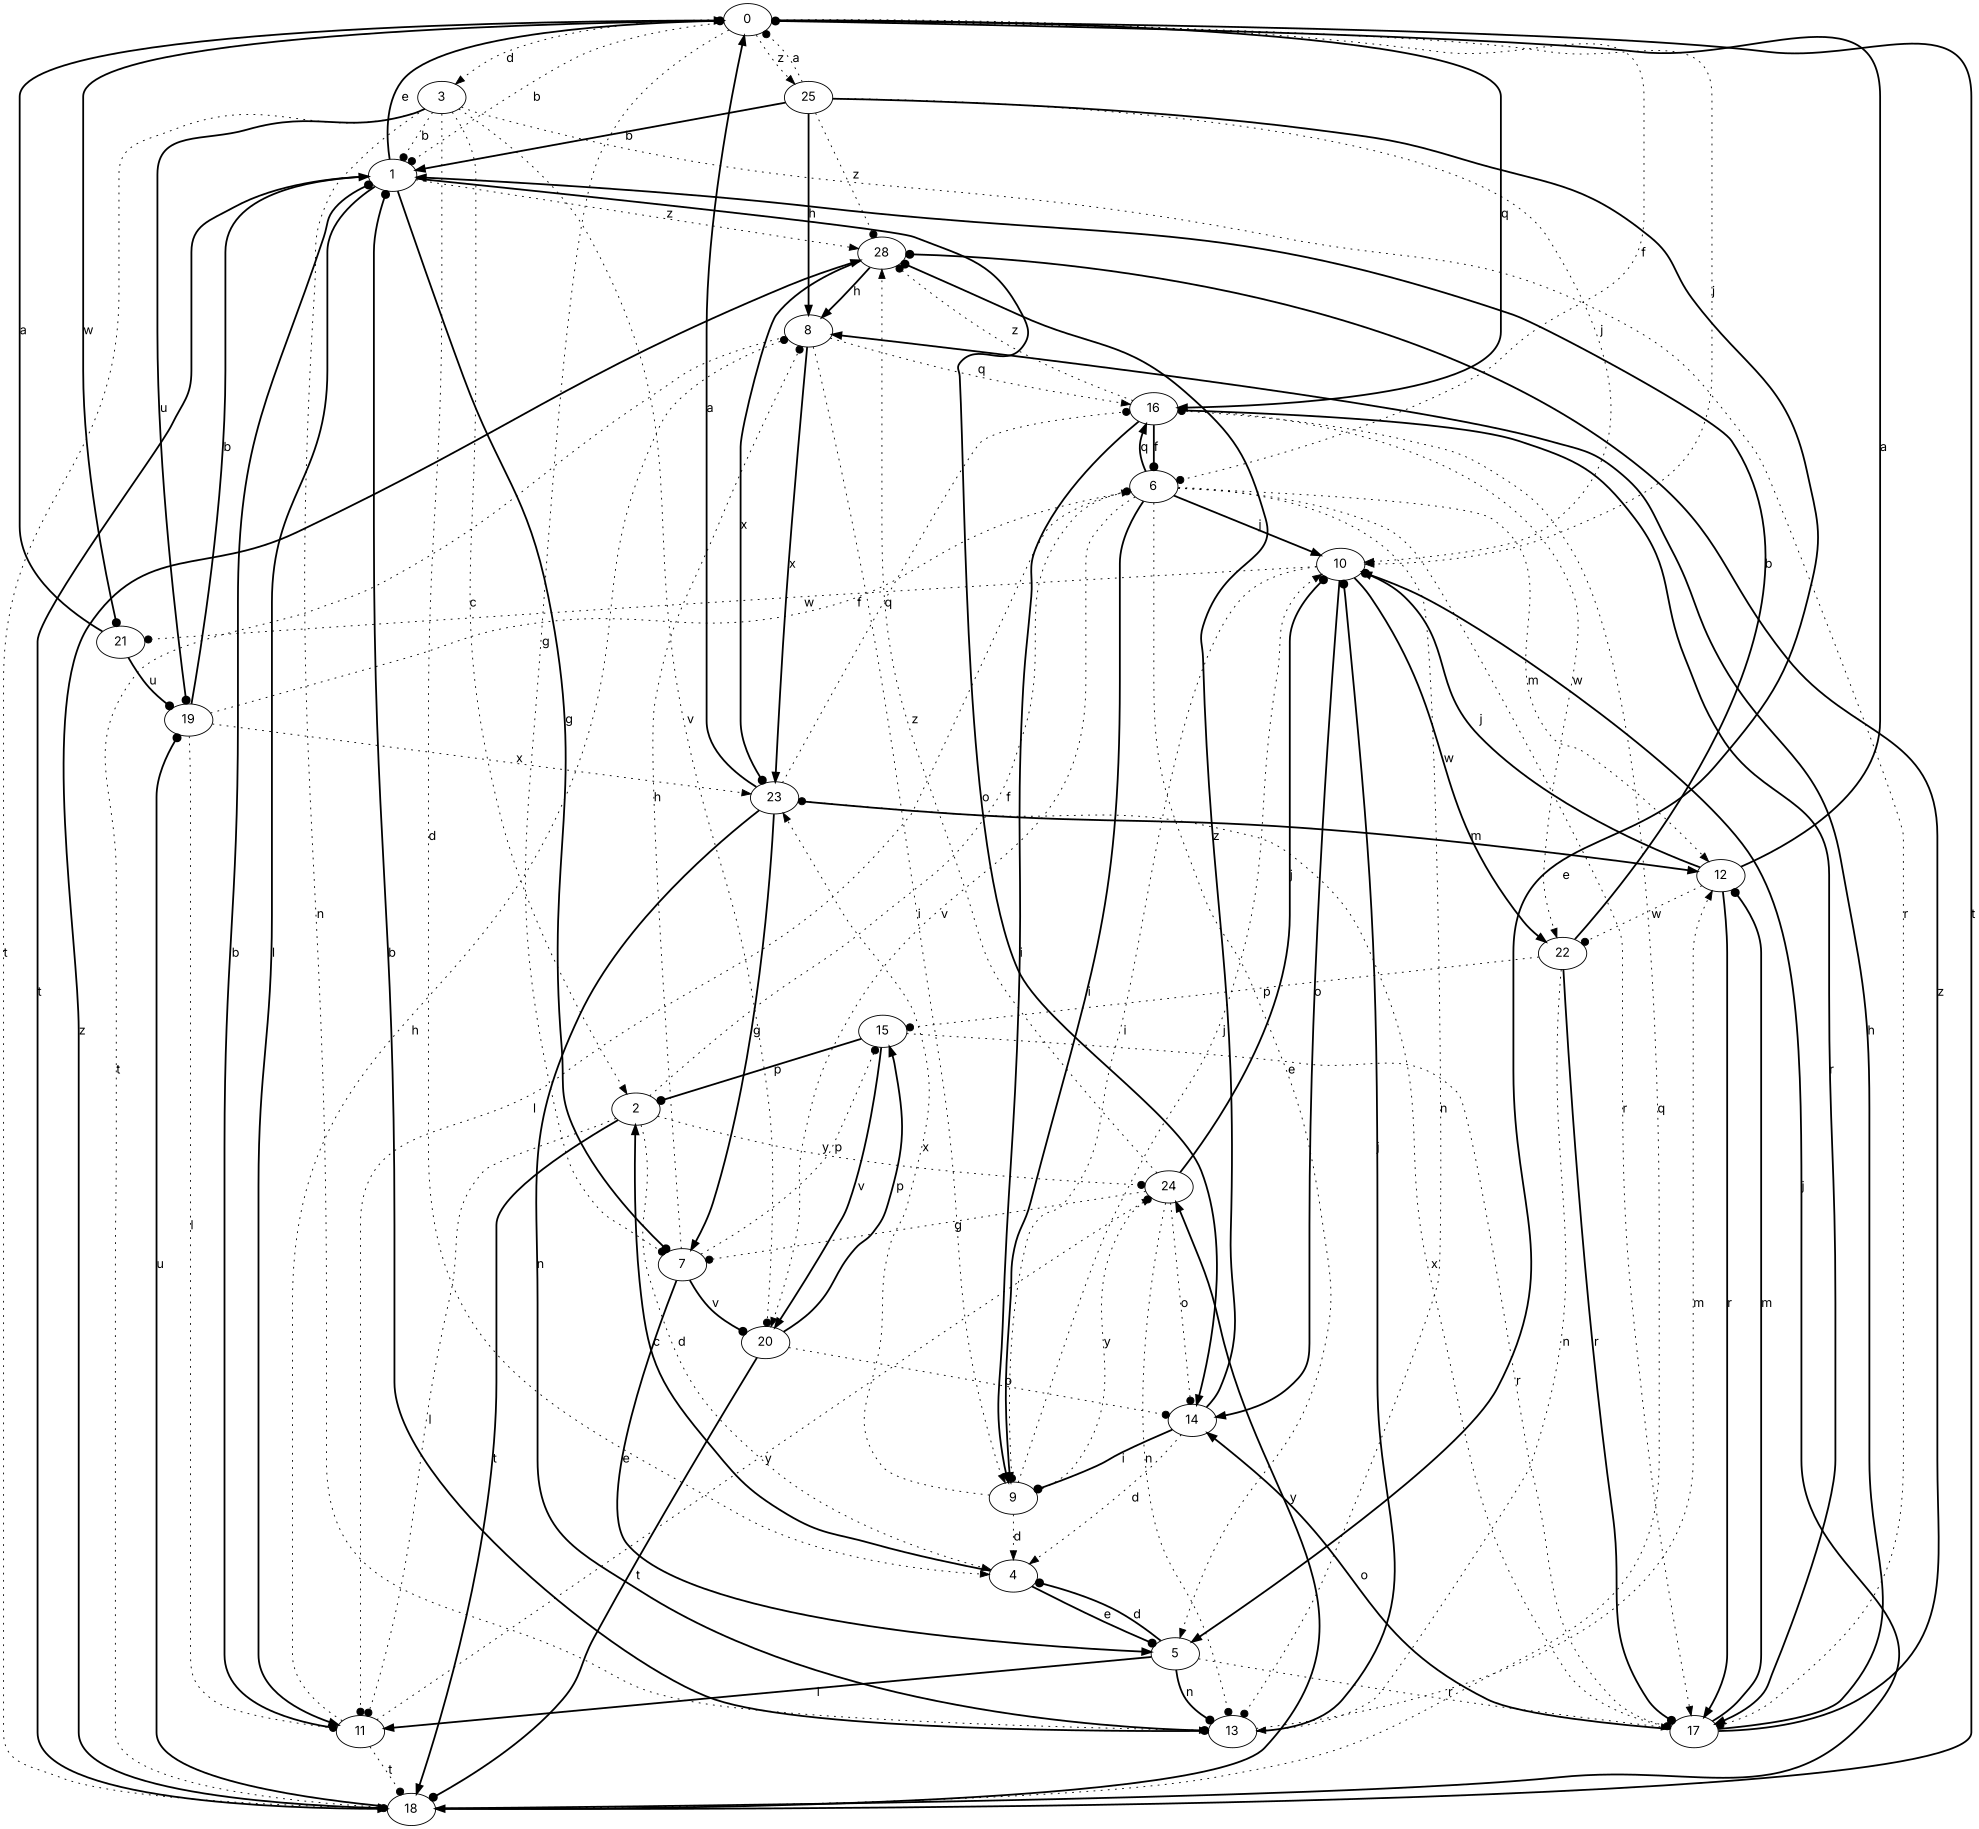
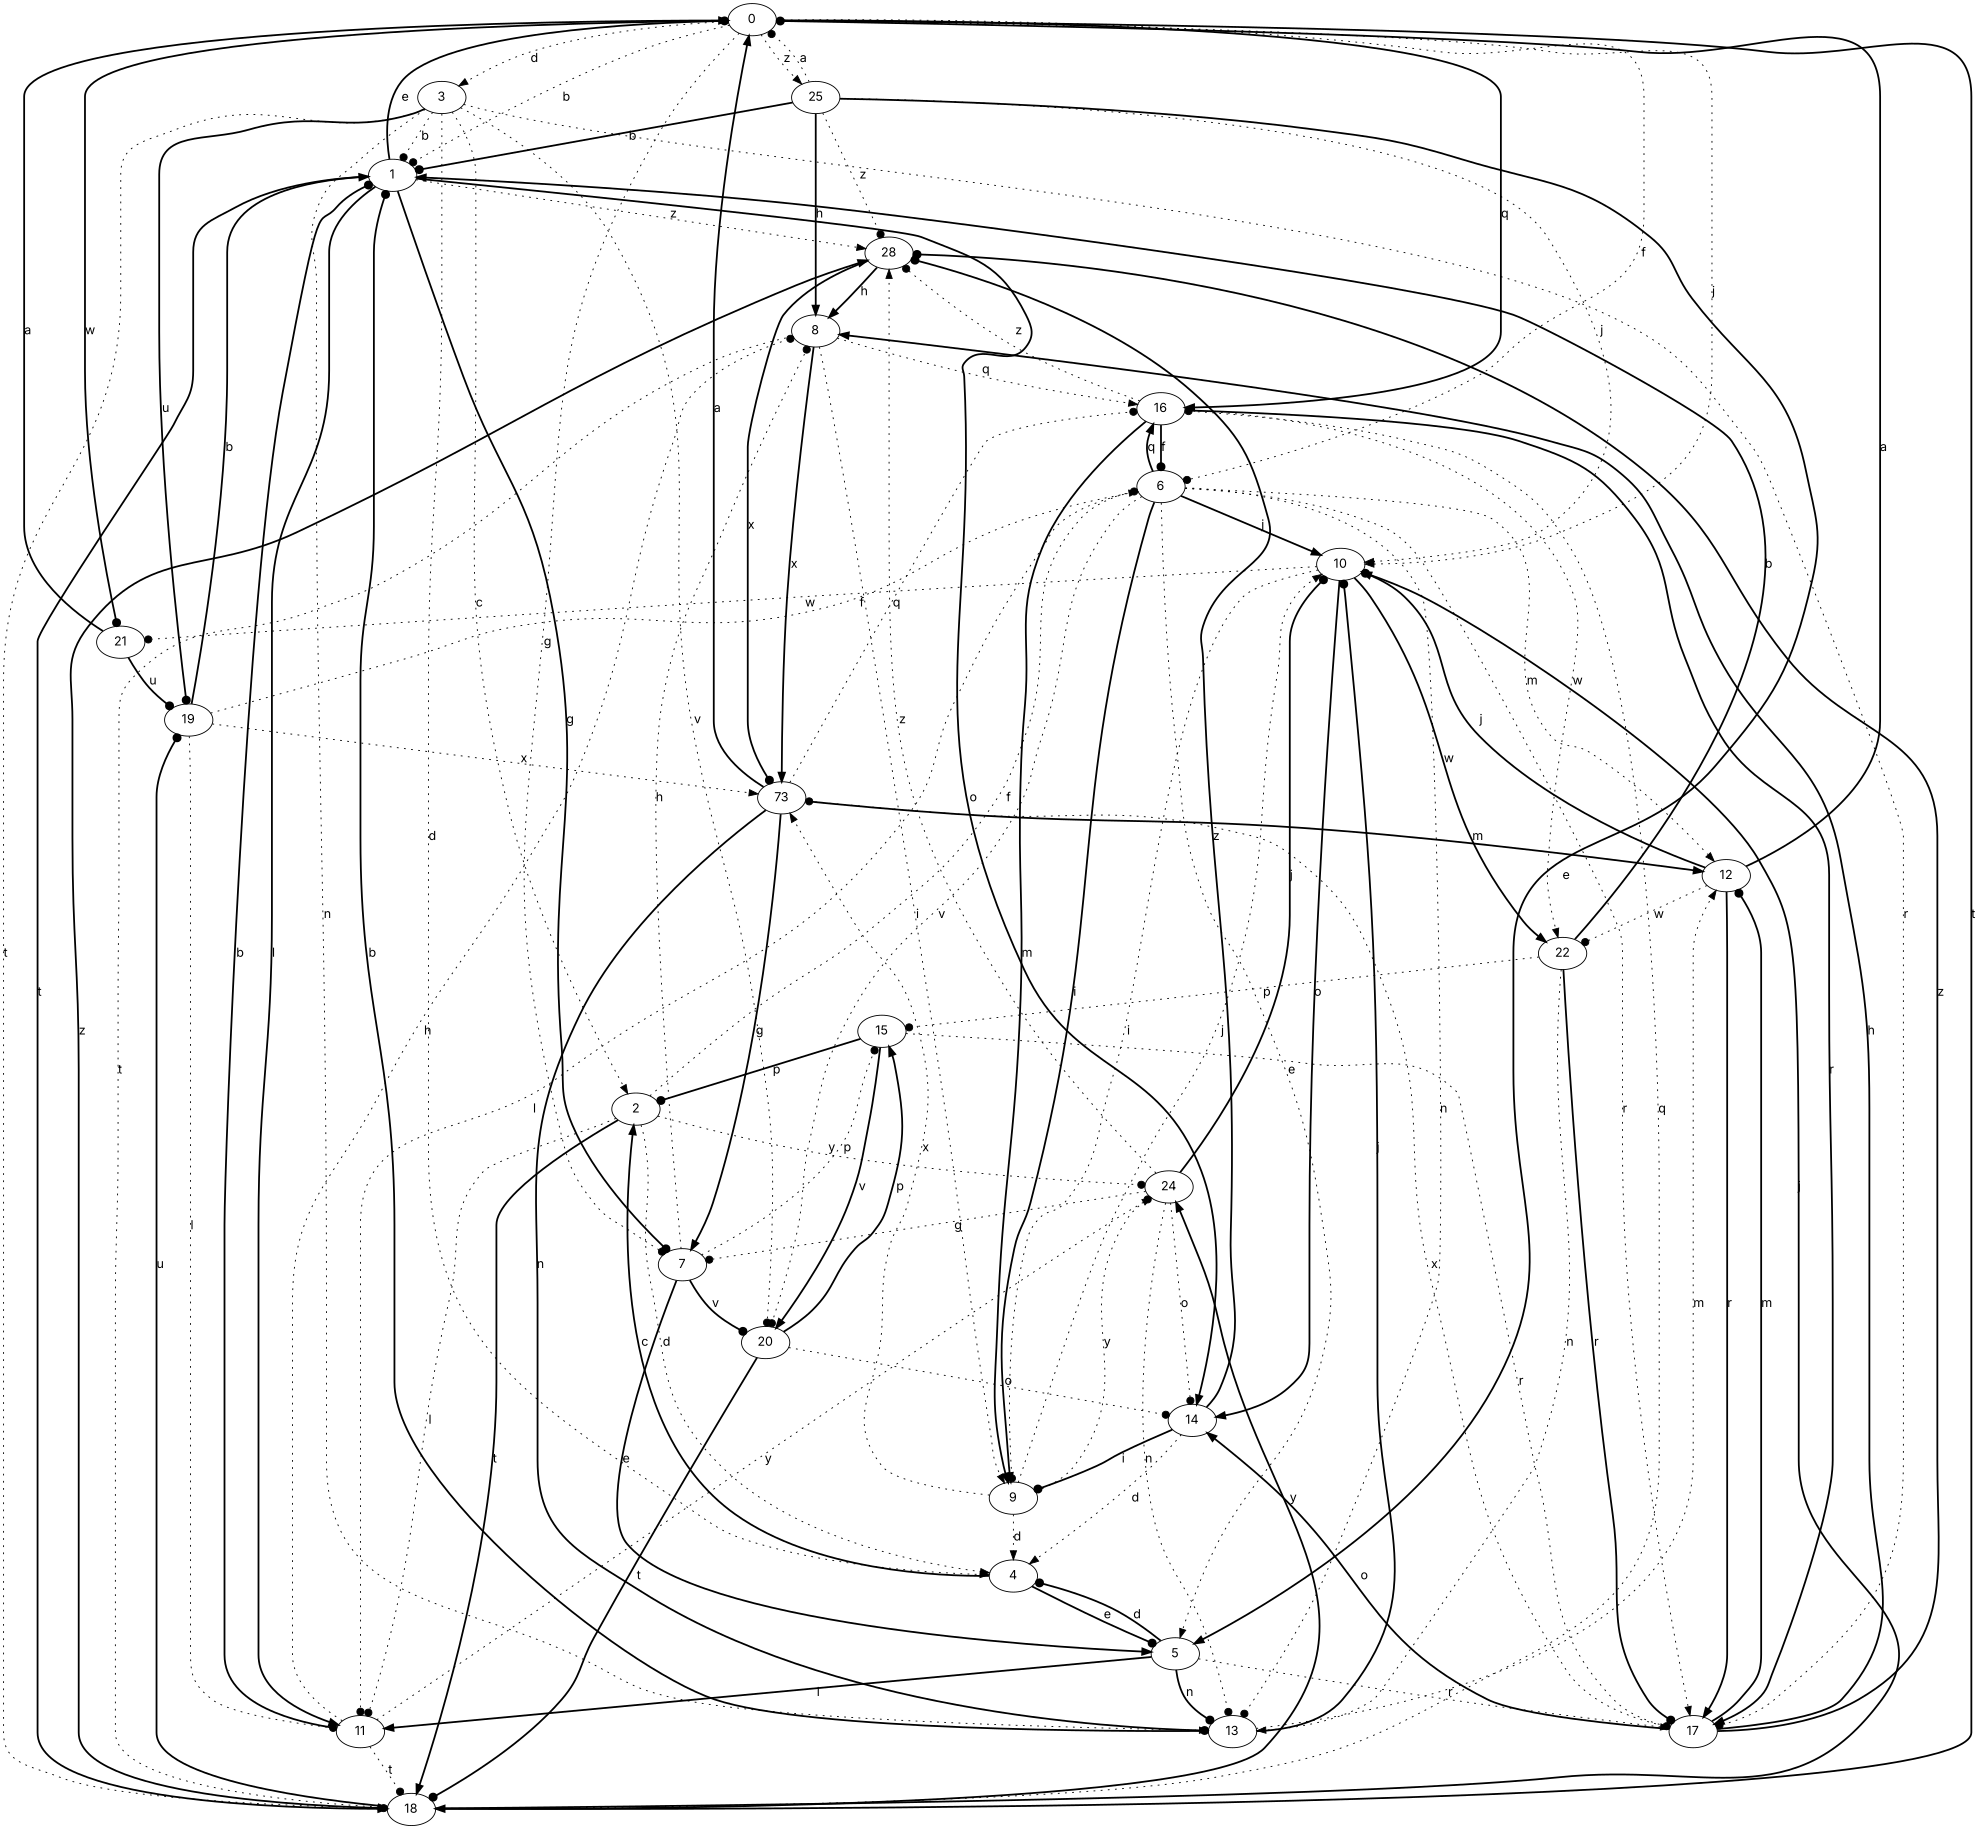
edge "25" -> "1": arrowhead normal -> dot
node "23": label "23" -> "73"
edge "6" -> "20": arrowhead normal -> dot
edge "16" -> "9": label "i" -> "m"
